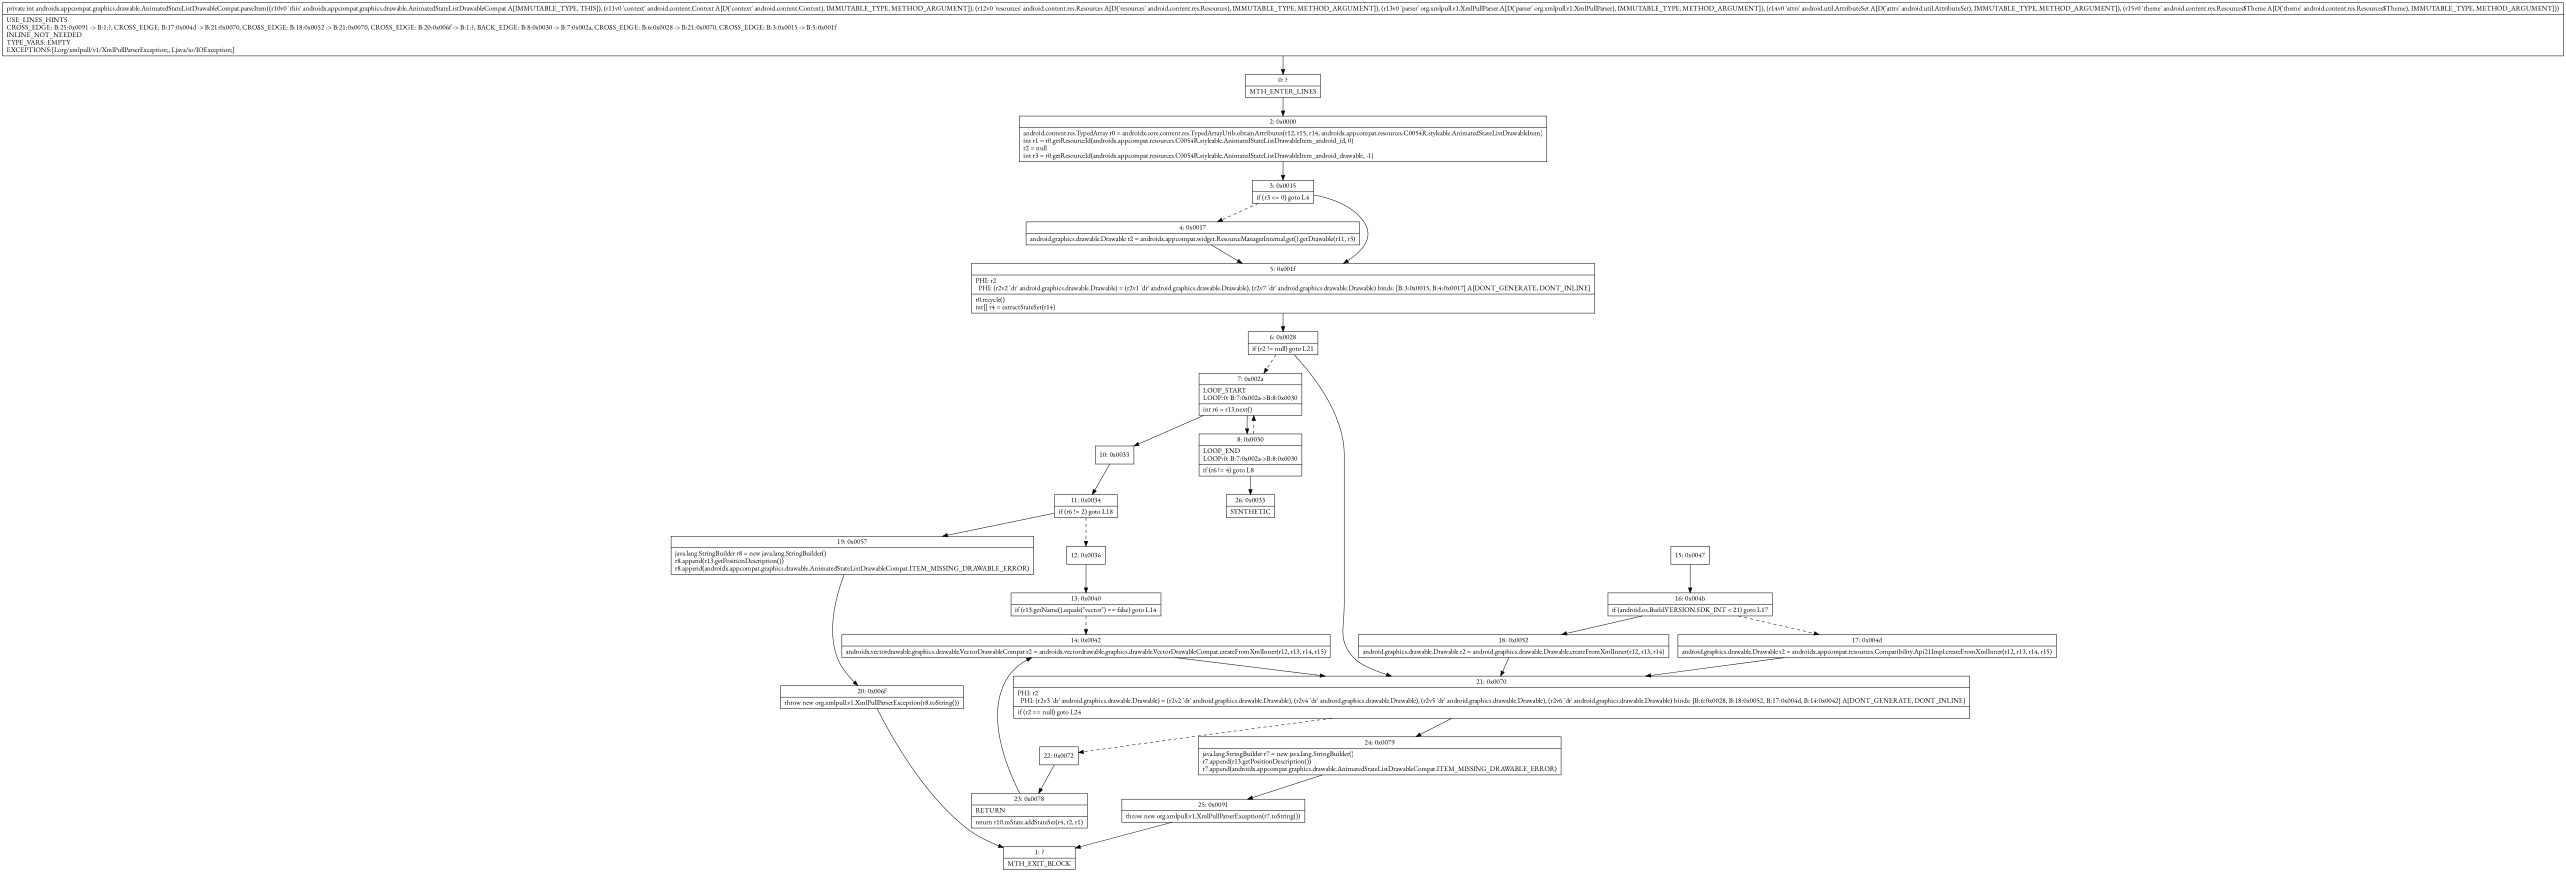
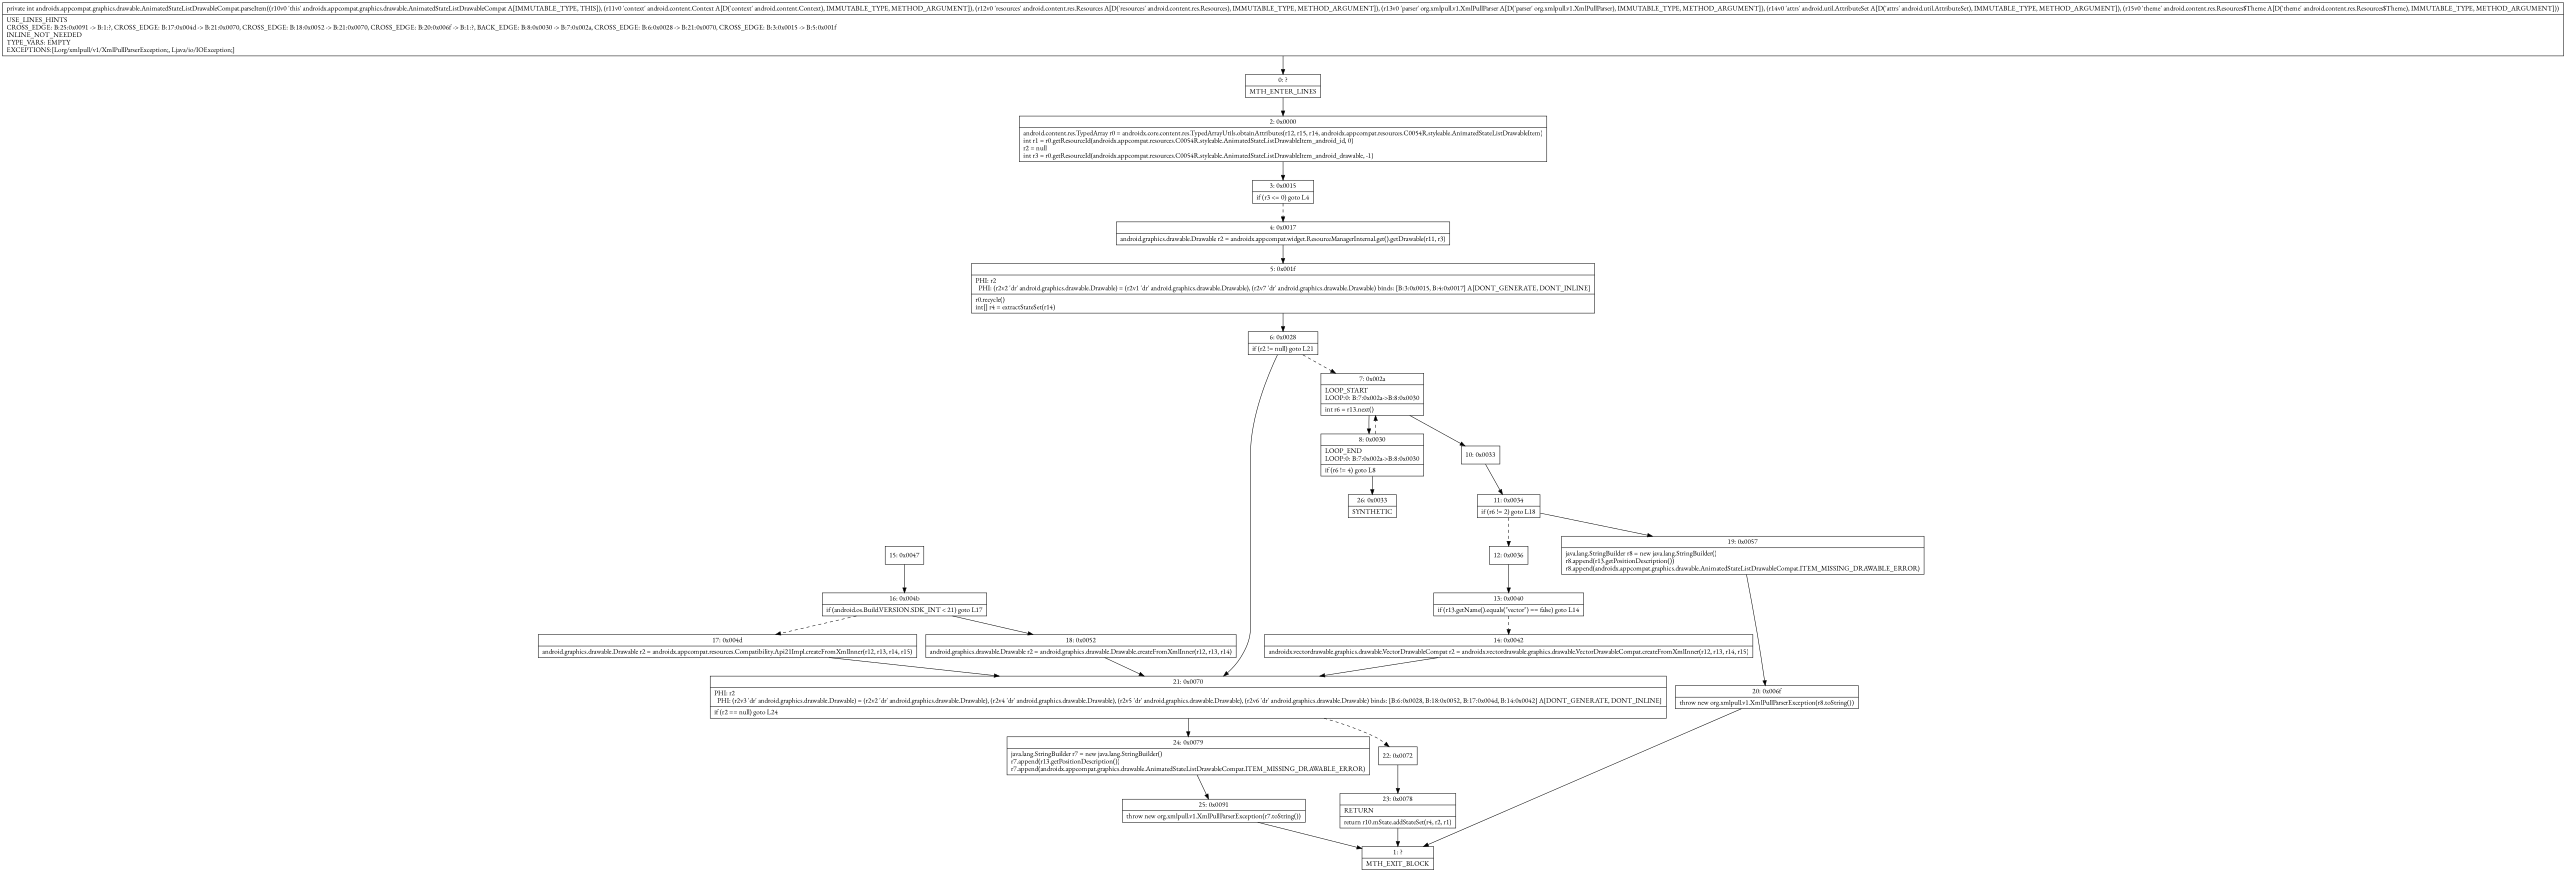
edge "3: 0x0015" -> "5: 0x001f": removed
edge "23: 0x0078" -> "14: 0x0042": now "23: 0x0078" -> "1: ?"
